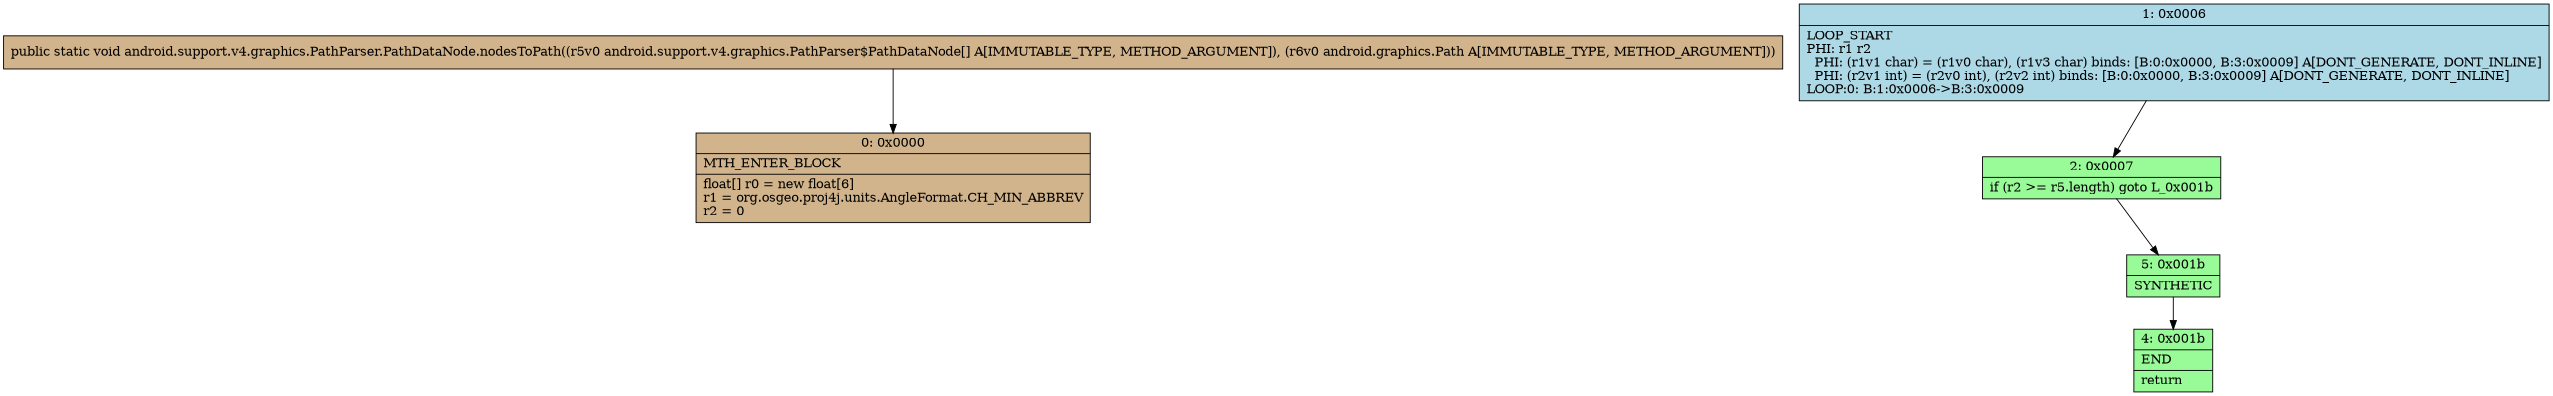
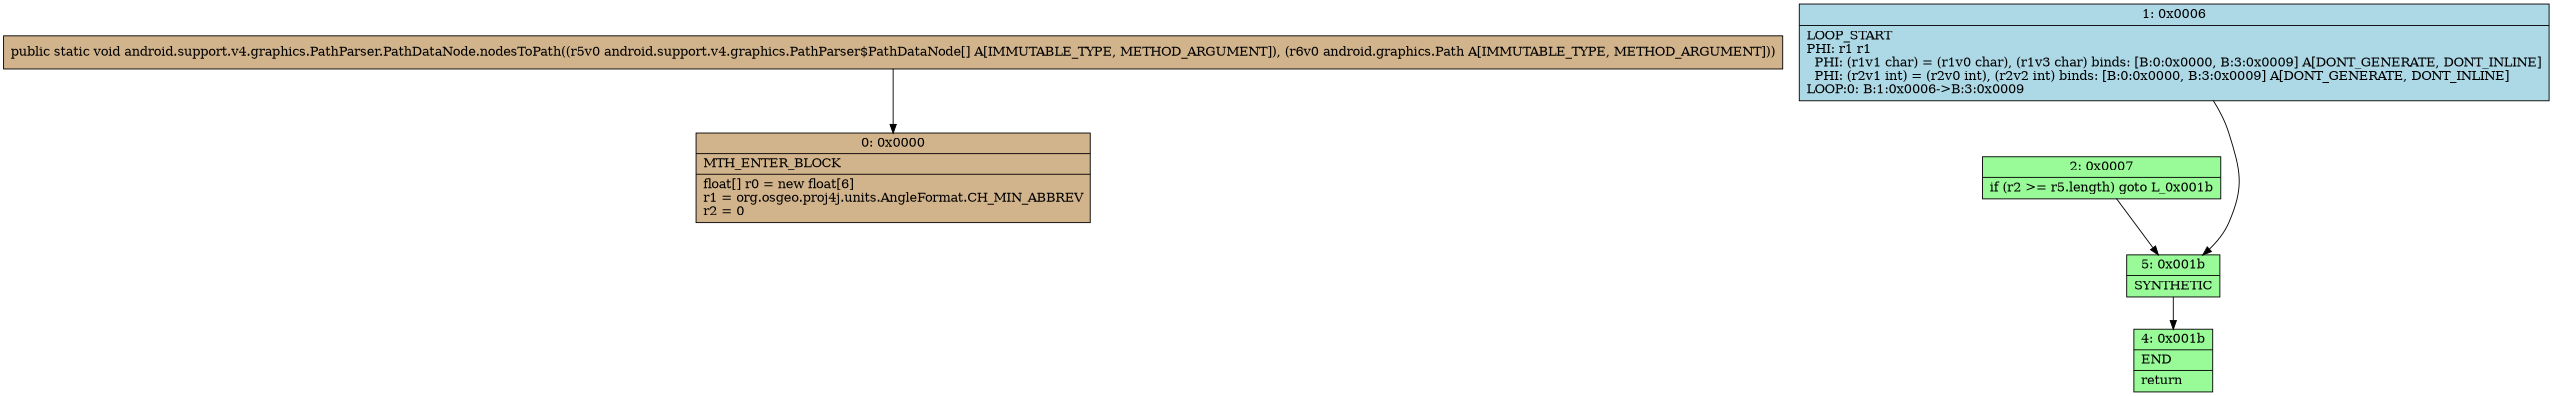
node "1: 0x0006": text "PHI: r1 r2" -> "PHI: r1 r1"
edge "1: 0x0006" -> "2: 0x0007": now "1: 0x0006" -> "5: 0x001b"
